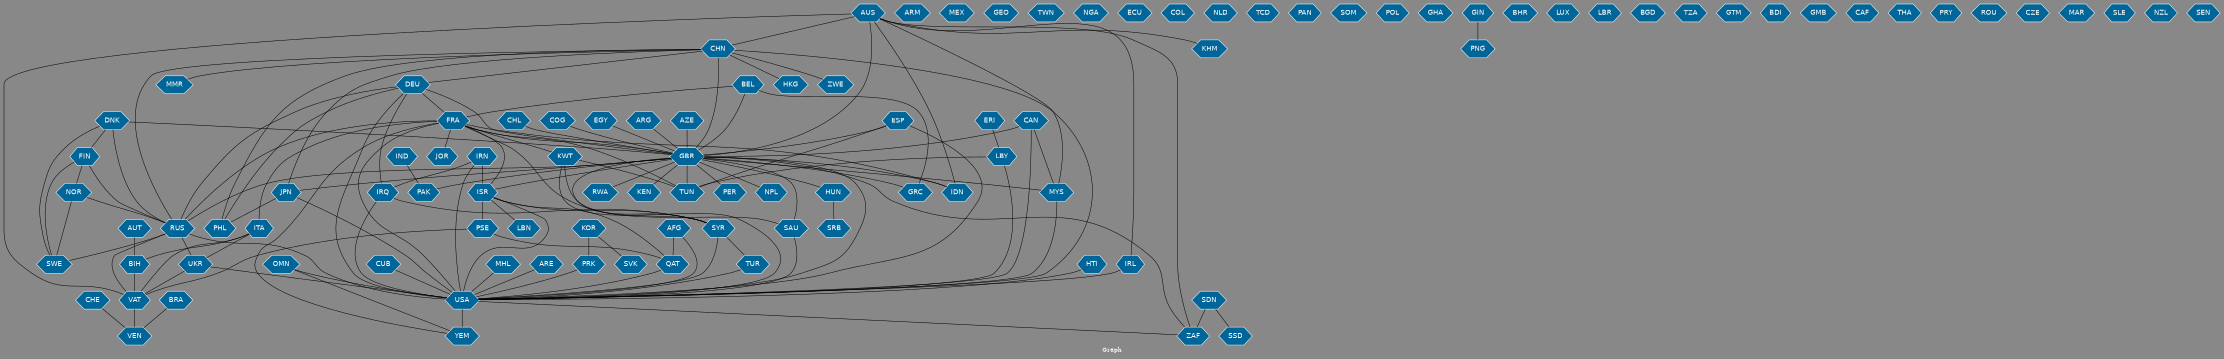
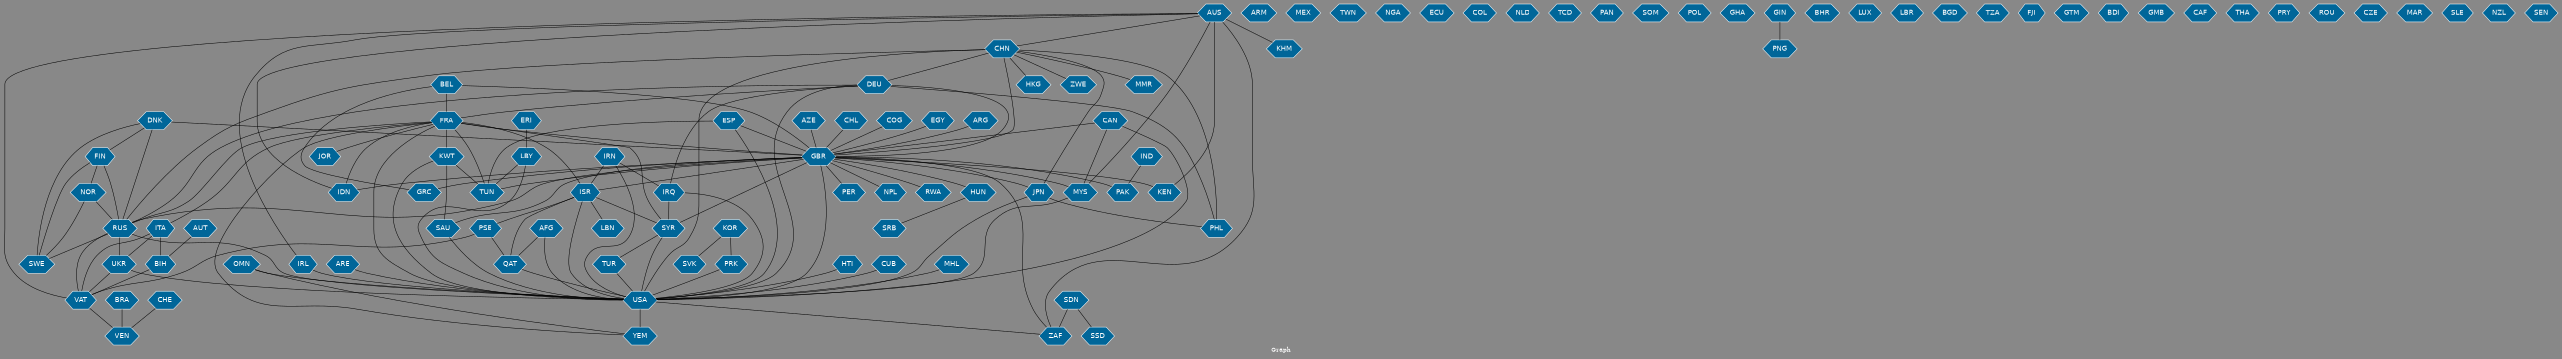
node "GEO": removed
node "FJI": added
edge "AUS" -- "GBR": now "AUS" -- "KEN"
